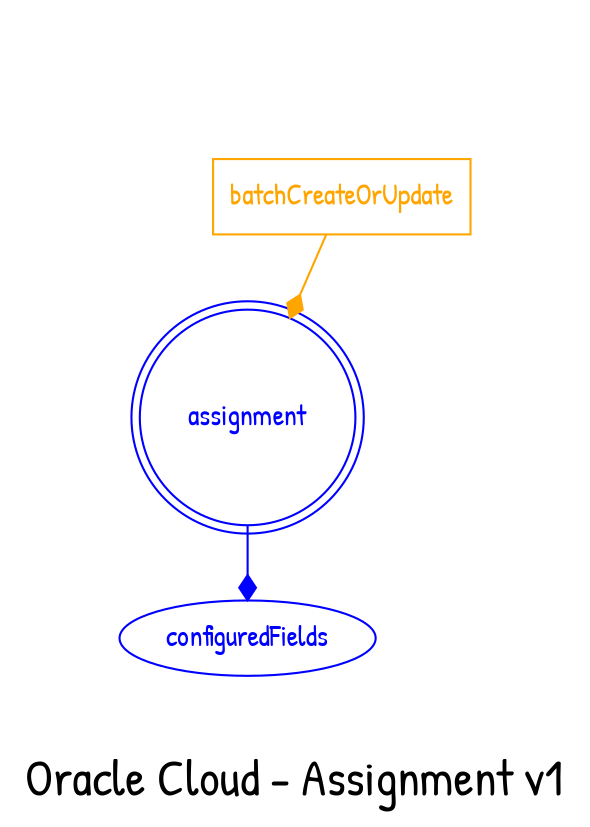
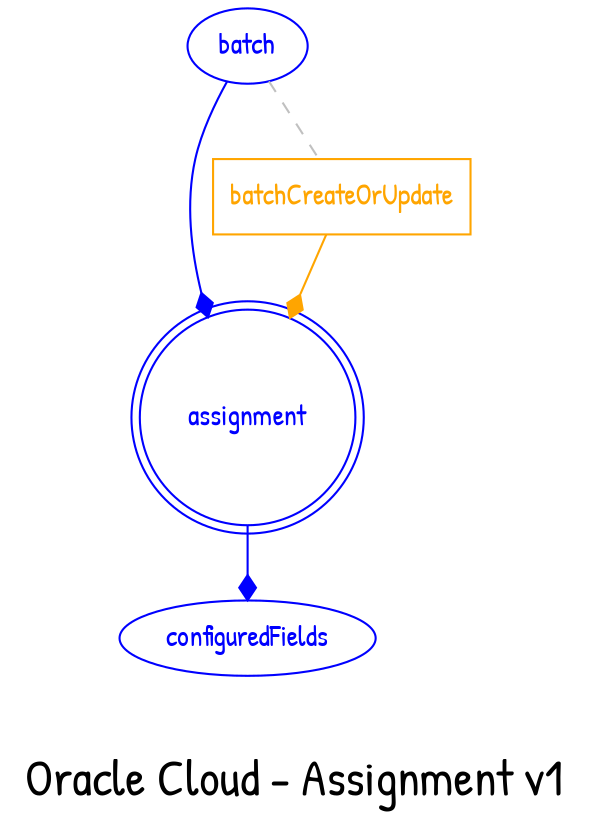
node "batch": added
